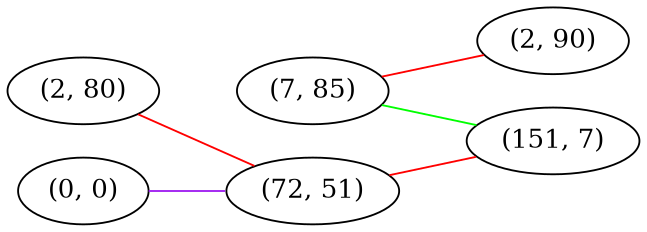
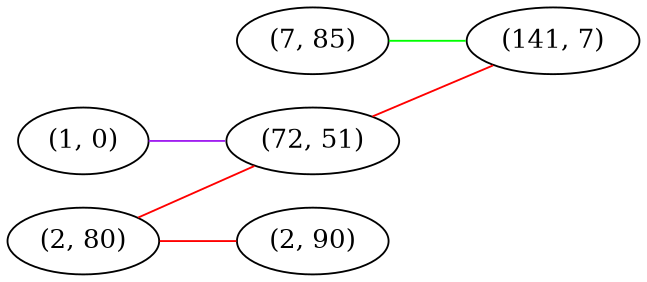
edge "(2, 90)" -- "(7, 85)": now "(2, 90)" -- "(2, 80)"
node "(151, 7)": label "(151, 7)" -> "(141, 7)"
node "(0, 0)": label "(0, 0)" -> "(1, 0)"
